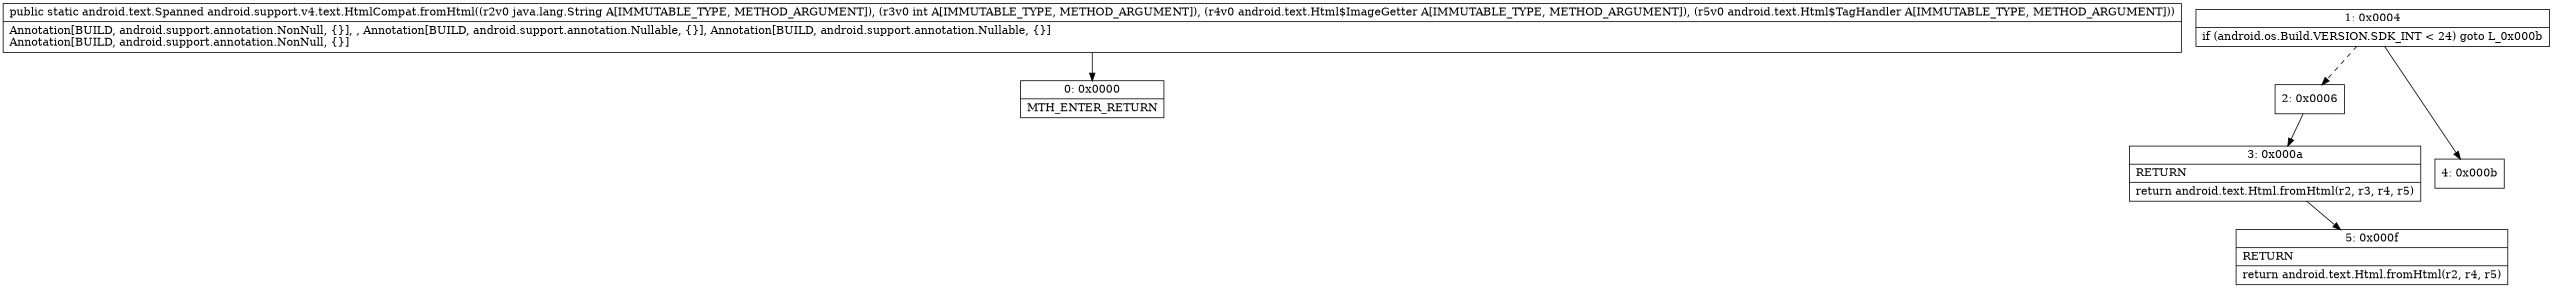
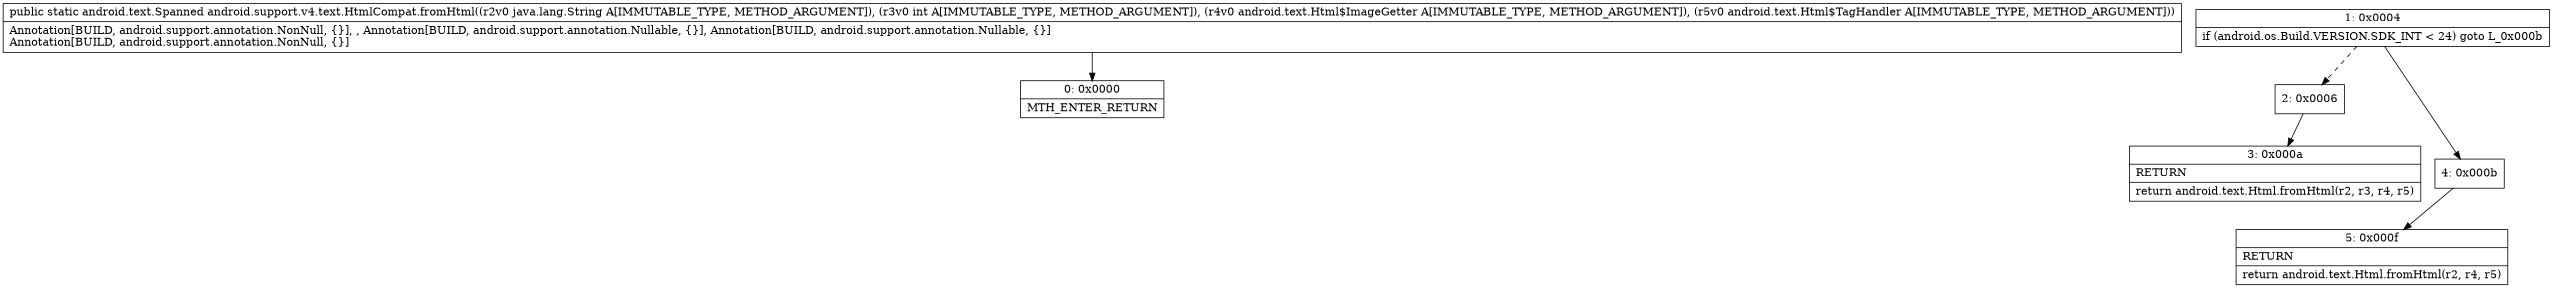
edge "3: 0x000a" -> "5: 0x000f": now "4: 0x000b" -> "5: 0x000f"
